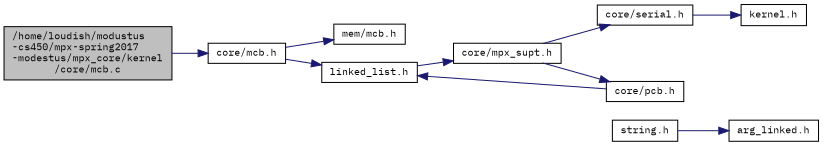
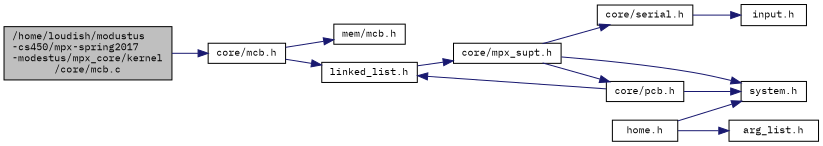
node "kernel.h": label "kernel.h" -> "input.h"
node "system.h": added
node "string.h": label "string.h" -> "home.h"
node "arg_linked.h": label "arg_linked.h" -> "arg_list.h"
